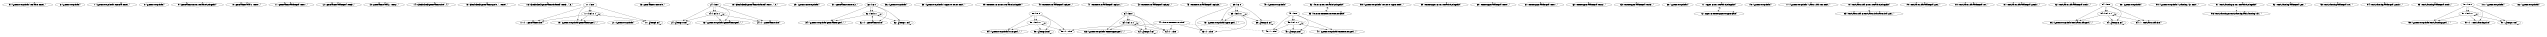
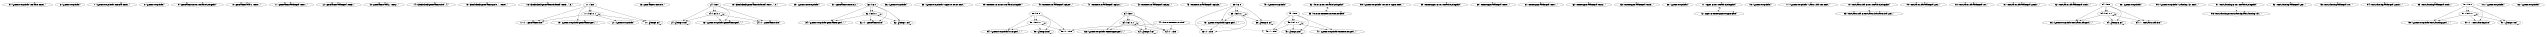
edge "17 : i = i + 1" -> "19 : System.out.println(generalTest.get(i, ), )": now "17 : i = i + 1" -> "21 : System.out.println()"
edge "32 : i < generalTest.size()" -> "32 : i = i + 1": reversed
edge "44 : size = testToLower.size()" -> "69 : i < size": now "73 : System.out.println(upper.get(i, ), )" -> "69 : i < size"
